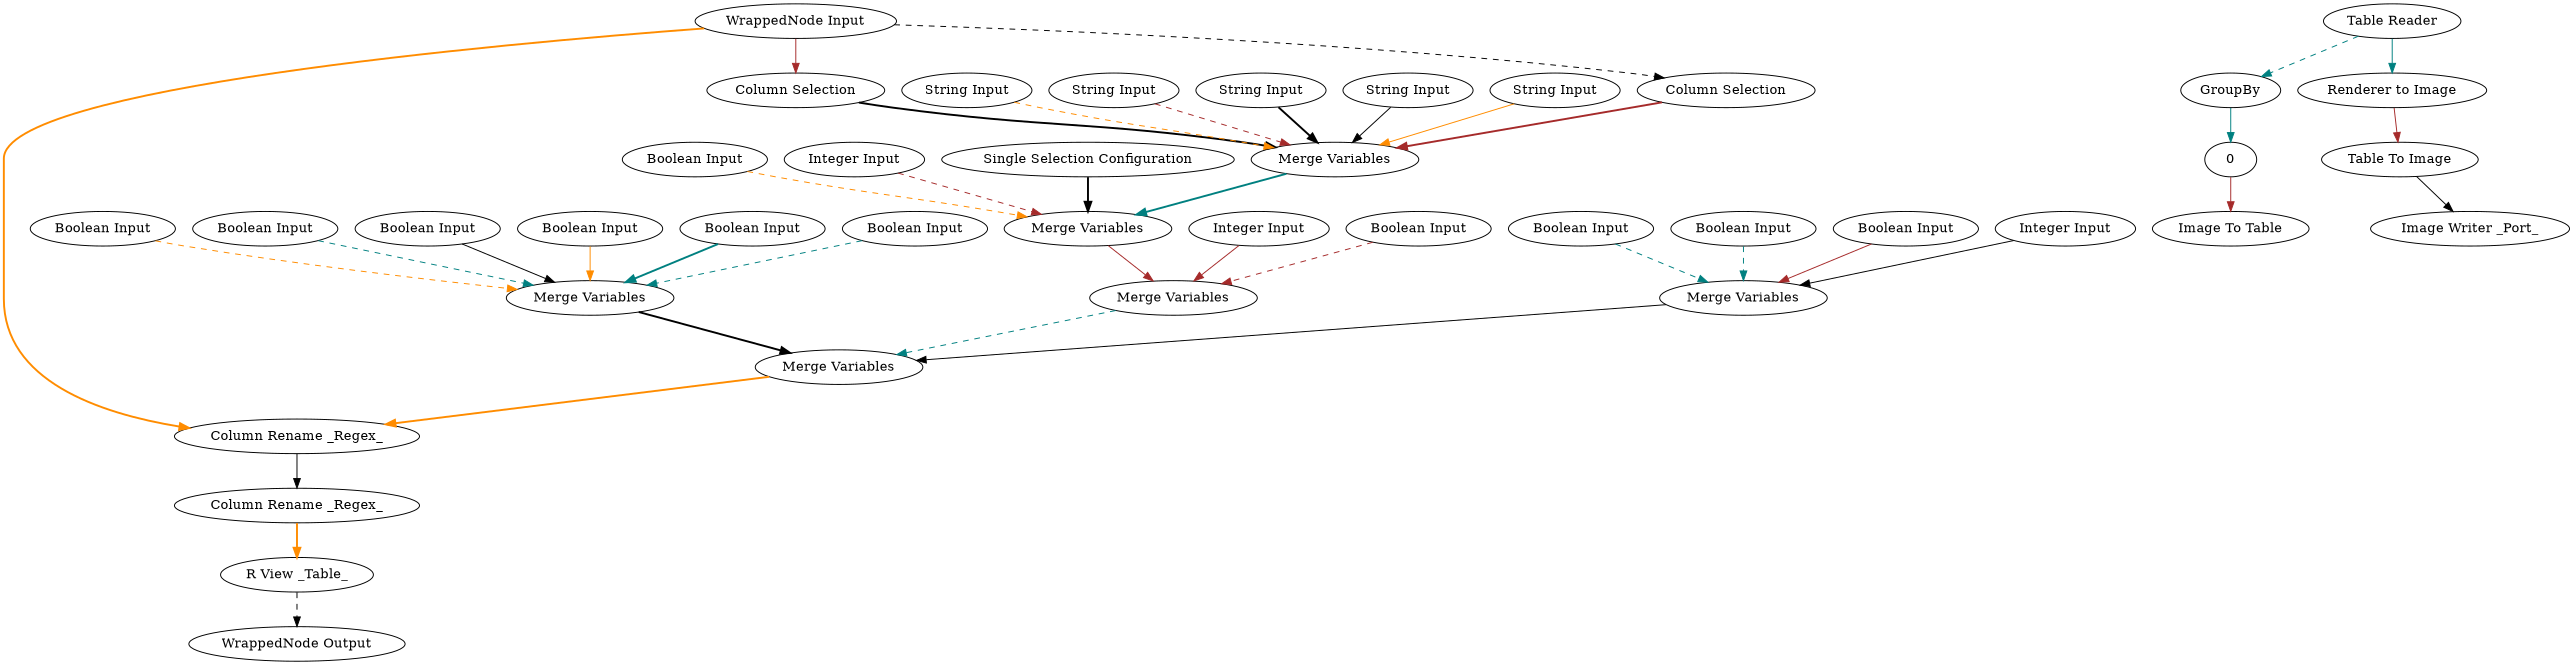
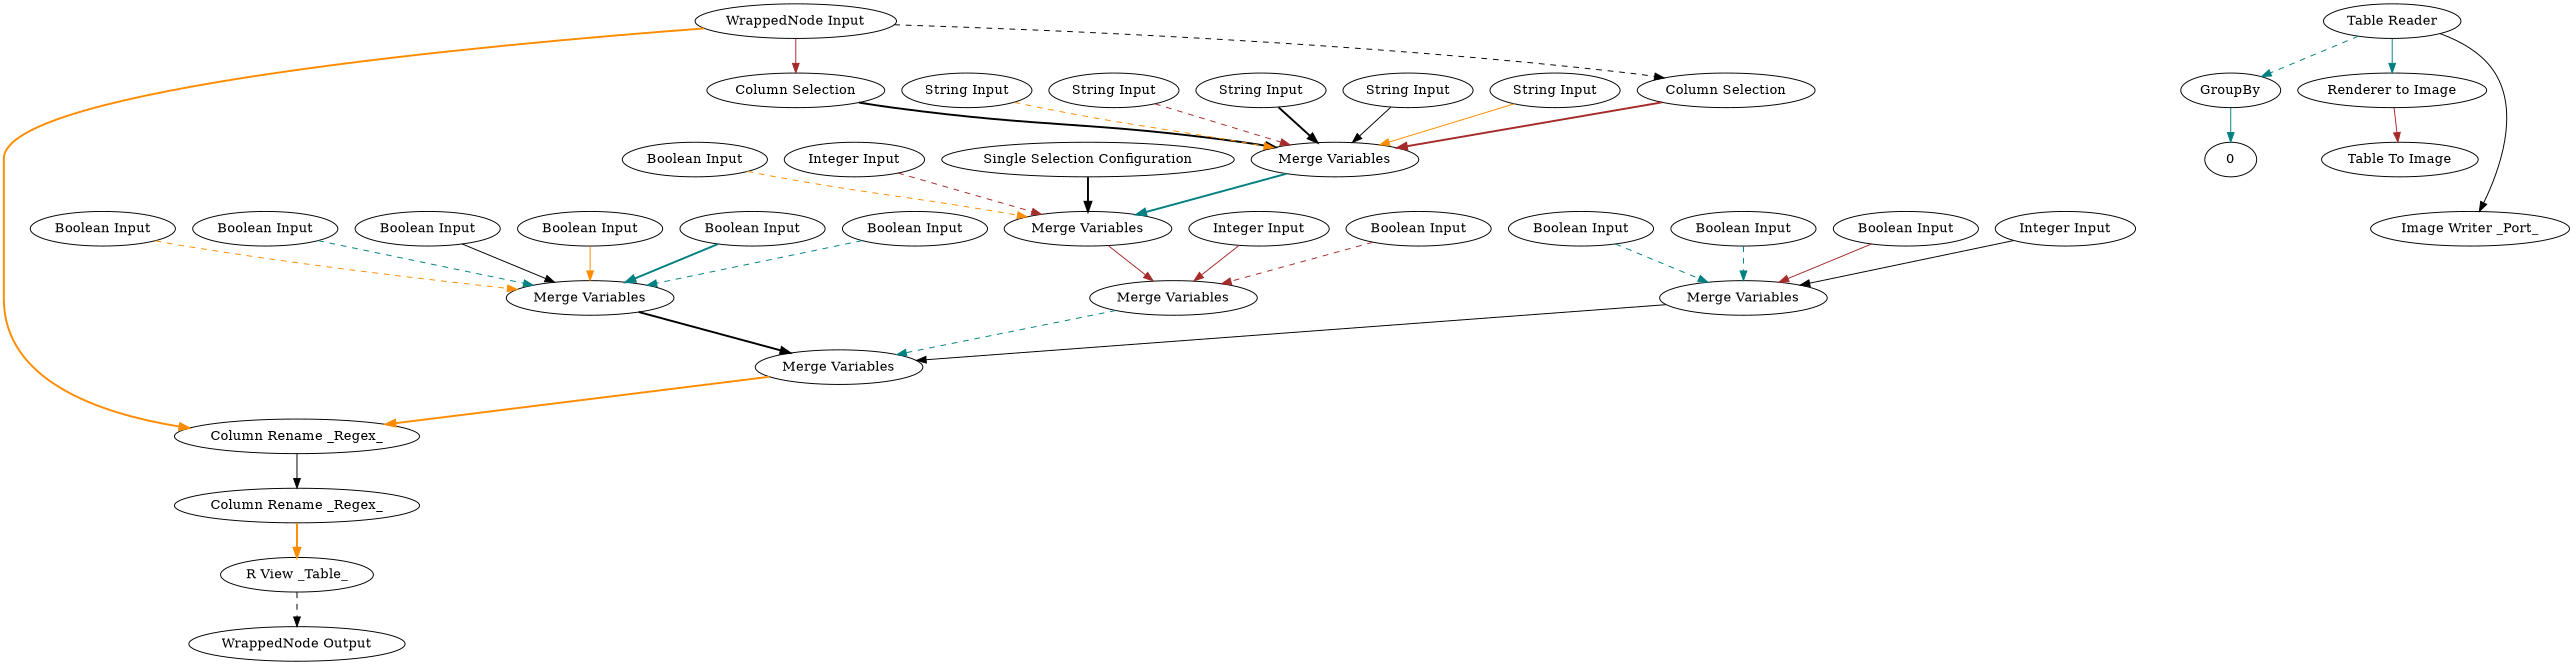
edge "Table To Image" -> "Image Writer _Port_": now "Table Reader" -> "Image Writer _Port_"
node "Image To Table": removed
